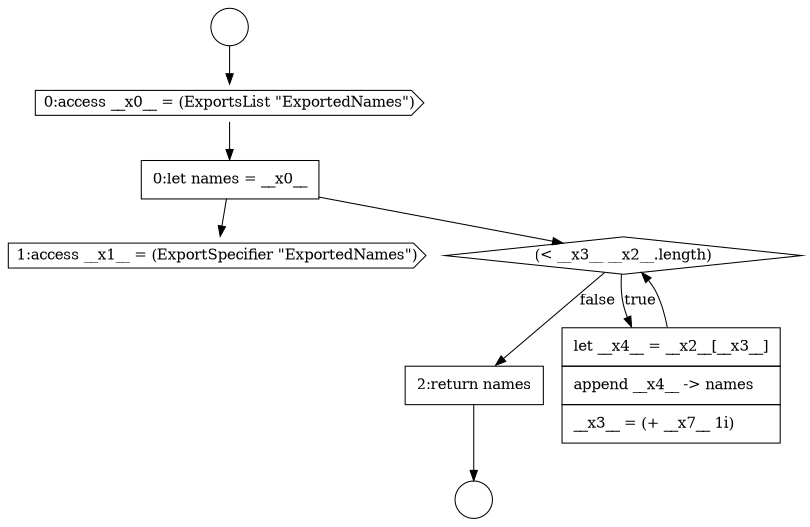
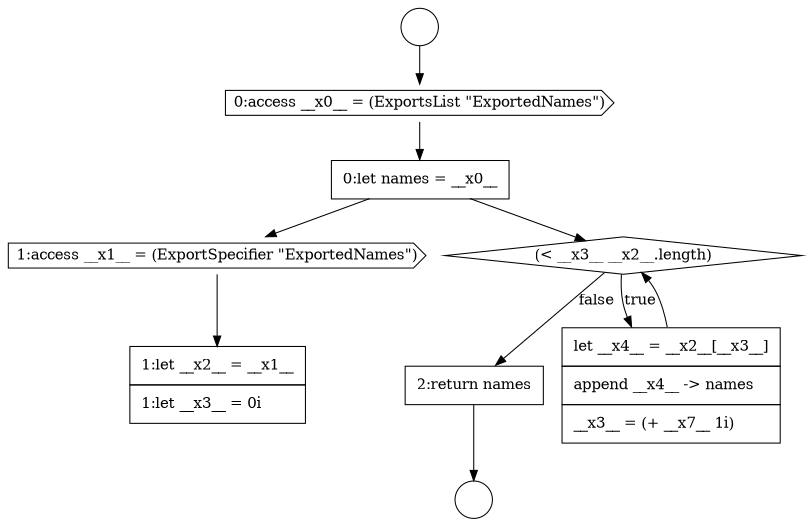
node "1:let __x2__ = __x1__": added
